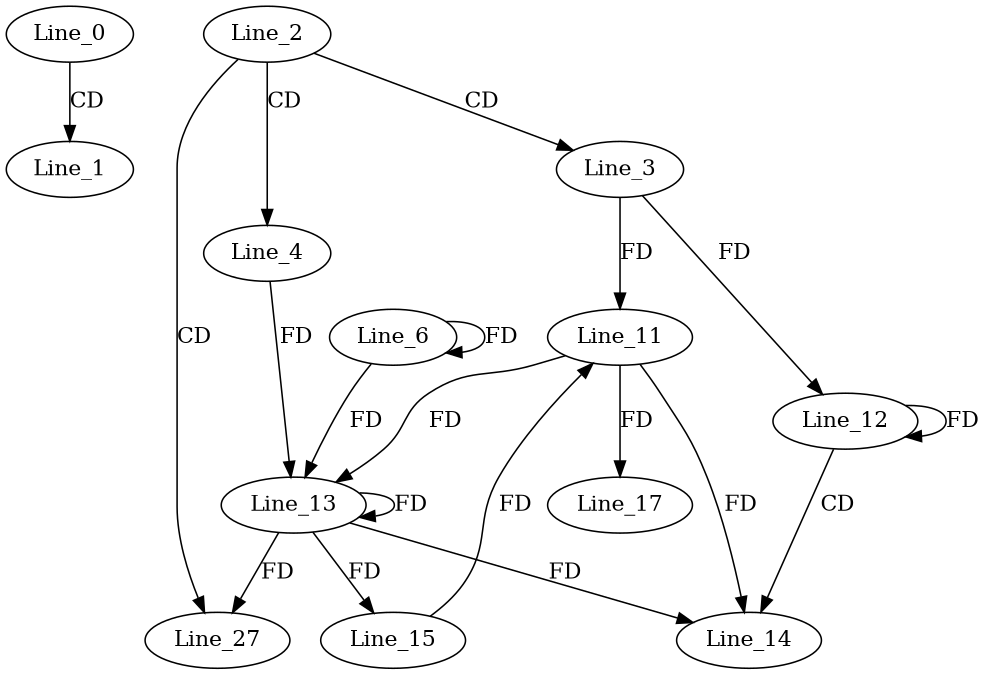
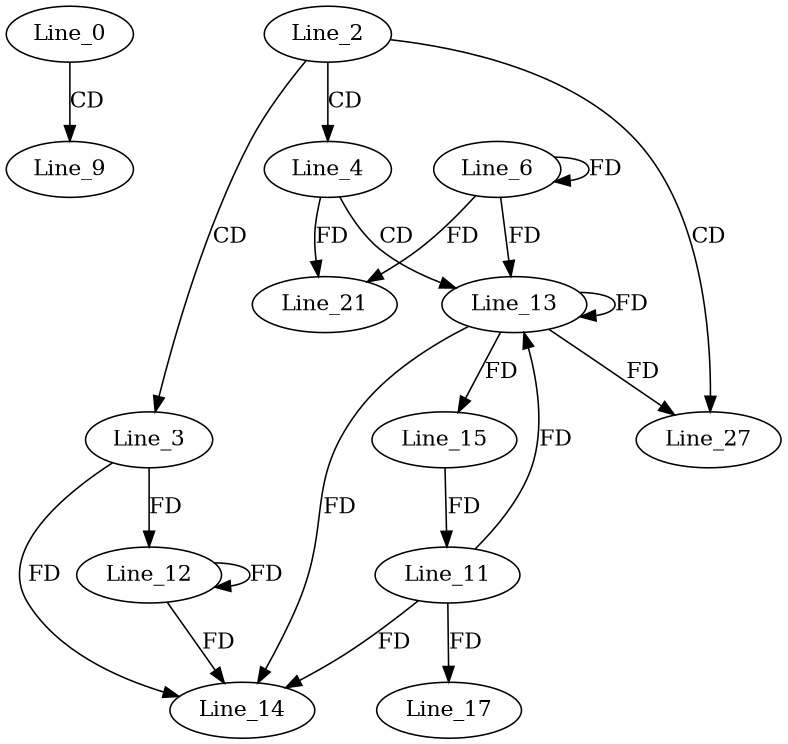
node "Line_1": label "Line_1" -> "Line_9"
edge "Line_3" -> "Line_11": now "Line_3" -> "Line_14"
node "Line_21": added
edge "Line_4" -> "Line_13": label "FD" -> "CD"
edge "Line_12" -> "Line_14": label "CD" -> "FD"
